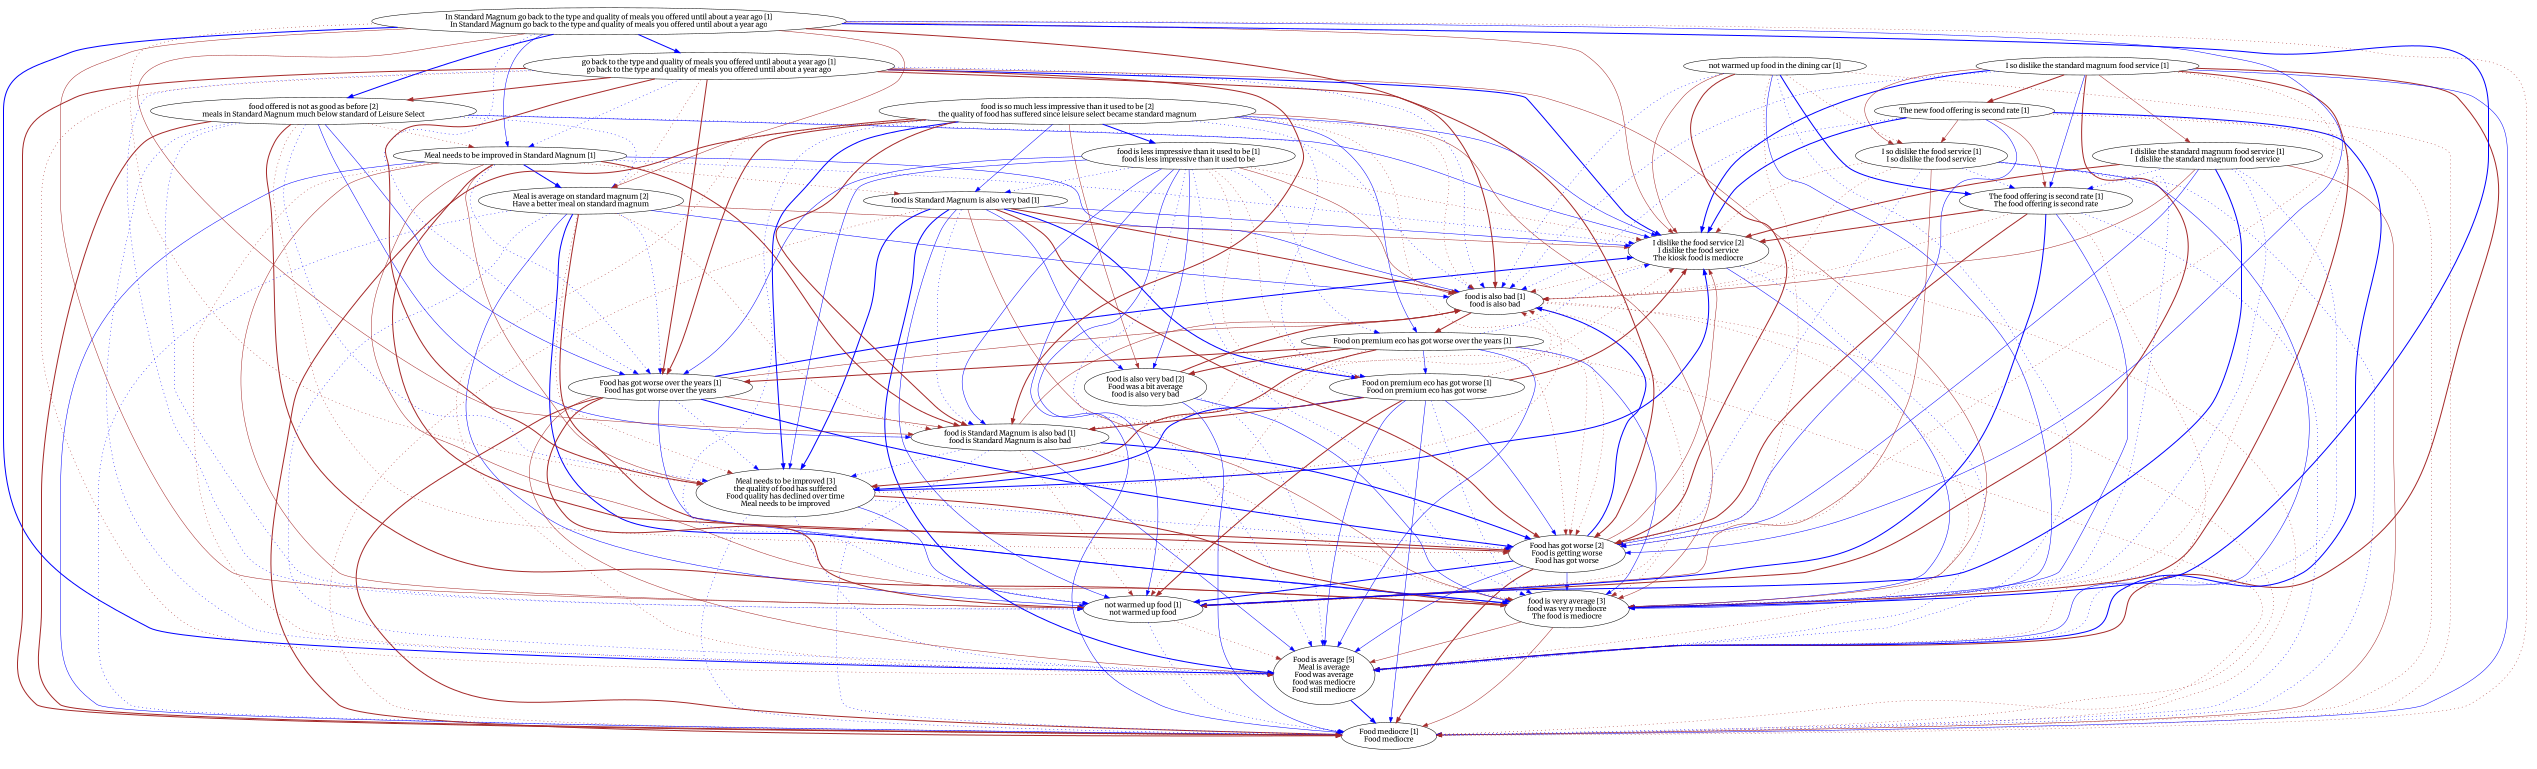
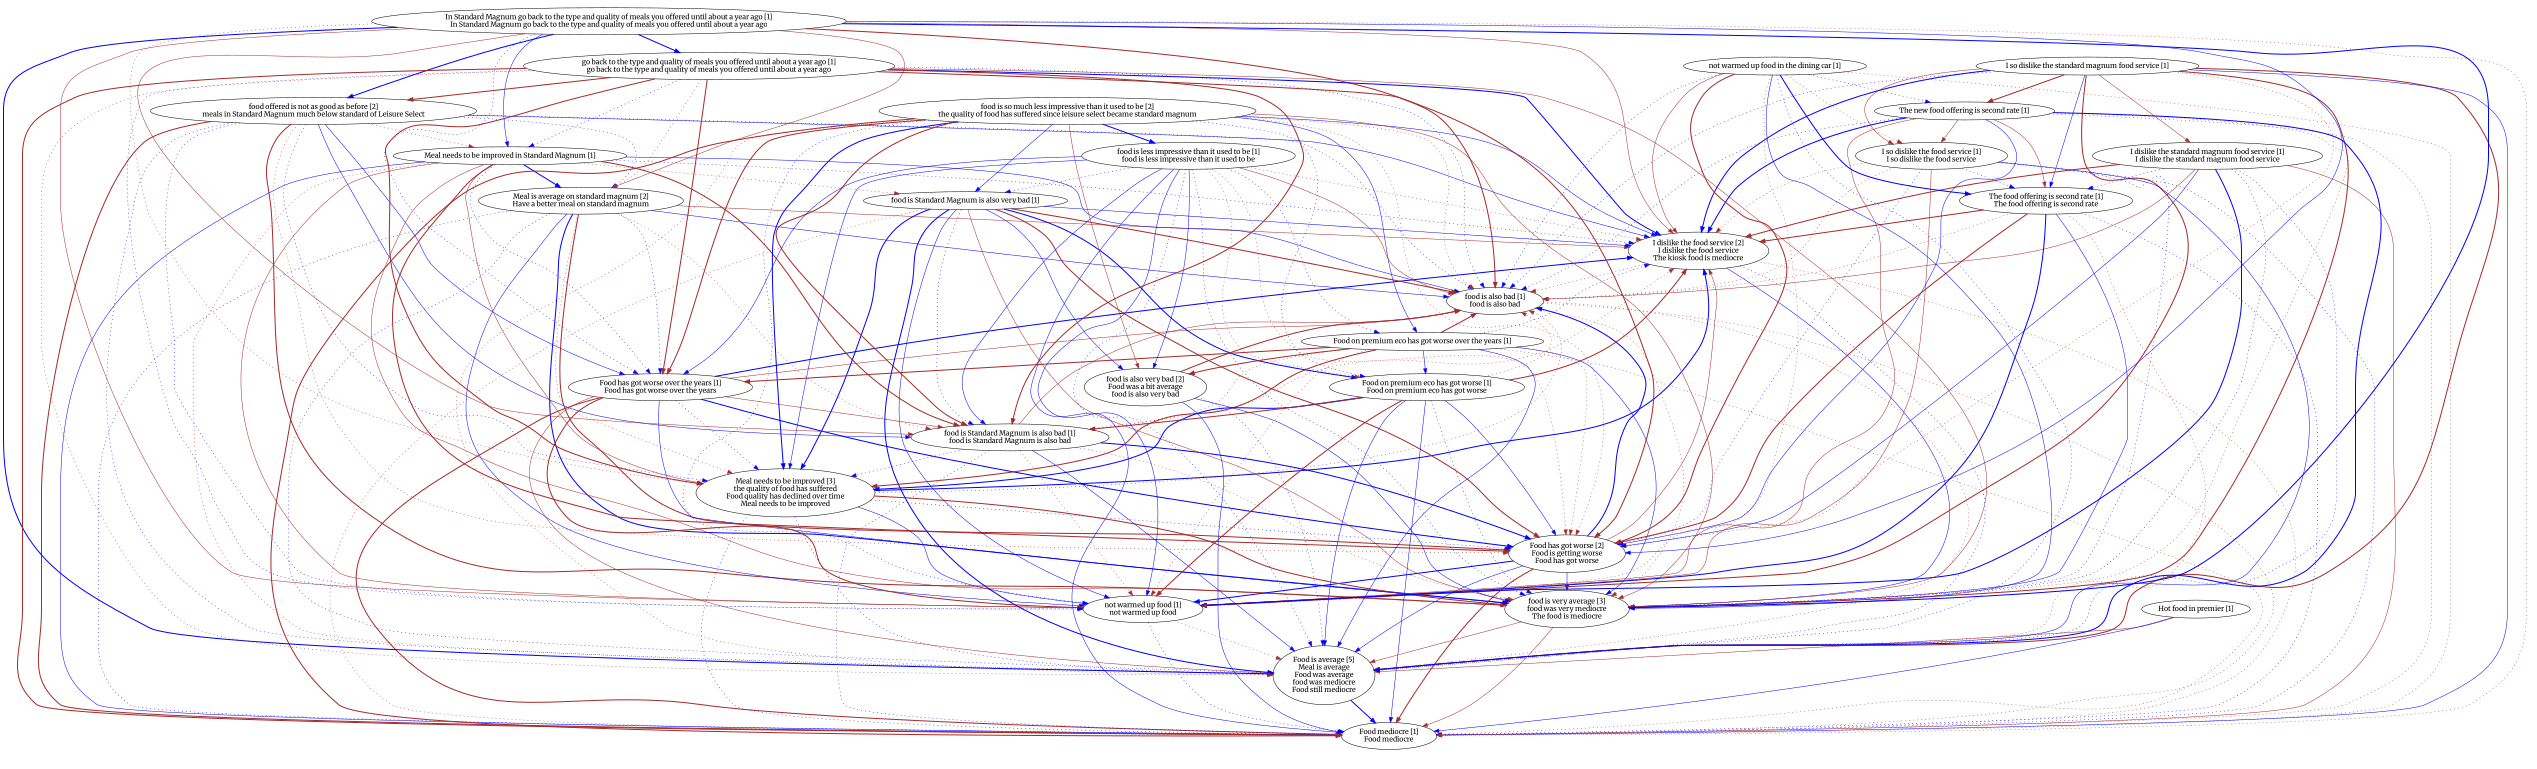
edge "not warmed up food in the dining car [1]" -> "The new food offering is second rate [1]": added
edge "food is also bad [1] food is also bad" -> "Food on premium eco has got worse over the years [1]": reversed
edge "The new food offering is second rate [1]" -> "not warmed up food [1] not warmed up food": added
node "Hot food in premier [1]": added
